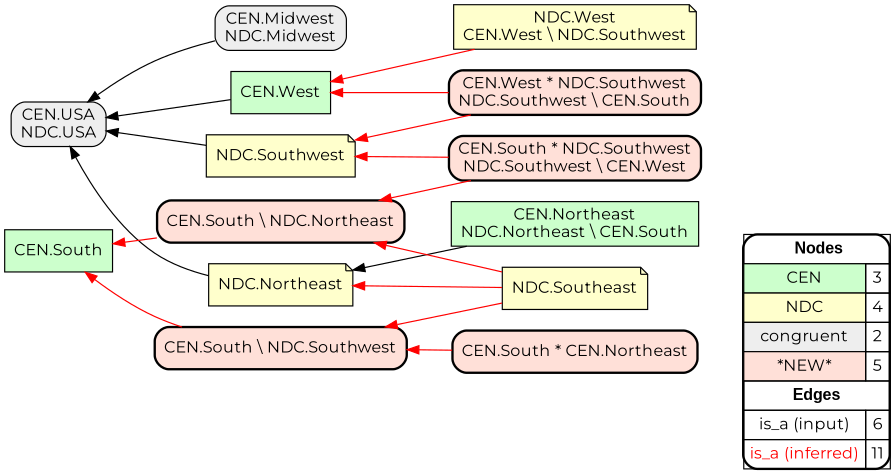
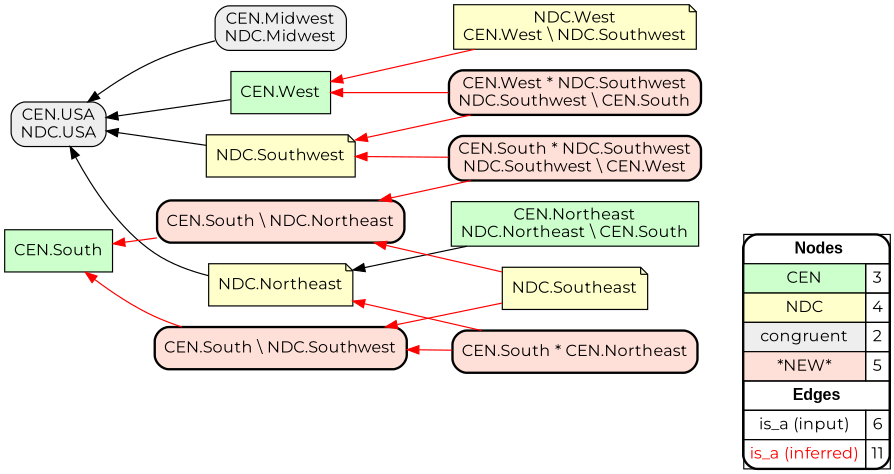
edge "NDC.Southeast" -> "NDC.Northeast": now "CEN.South * CEN.Northeast" -> "NDC.Northeast"
